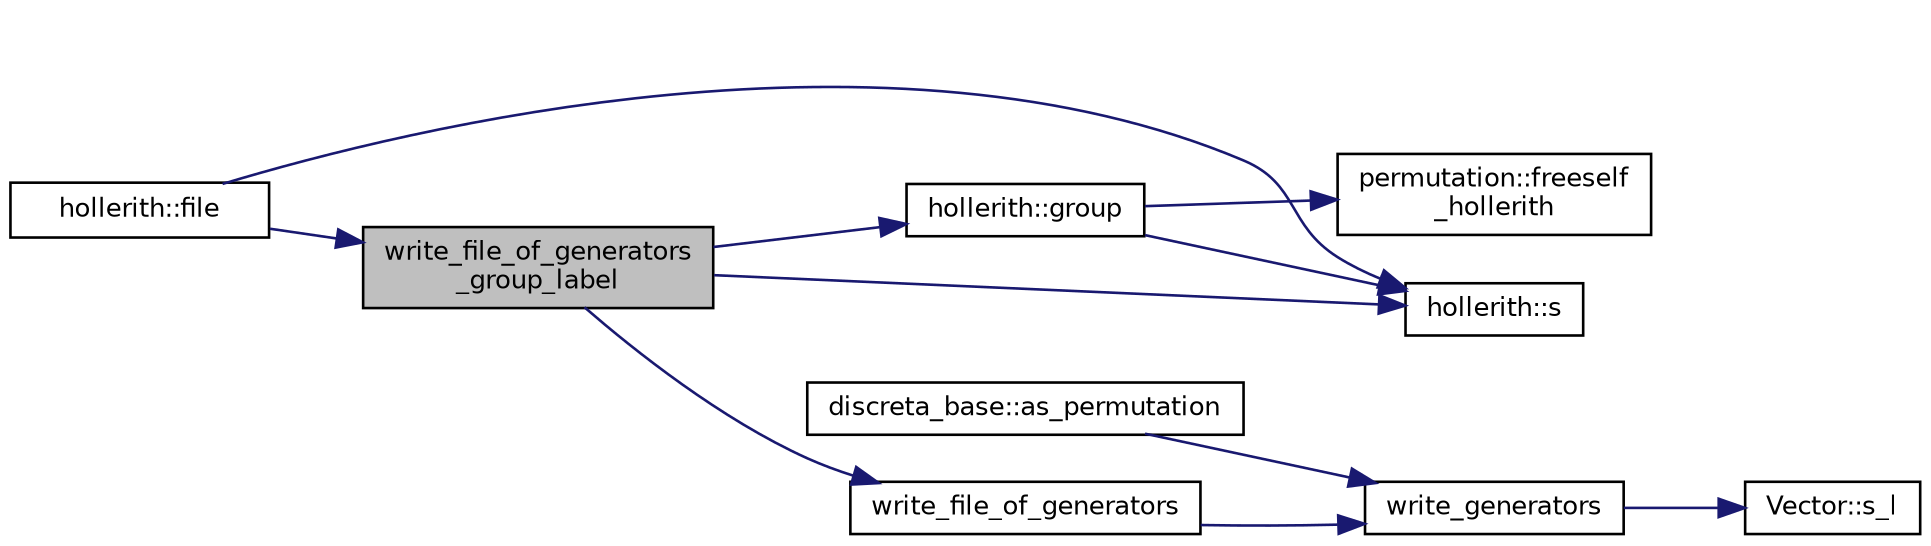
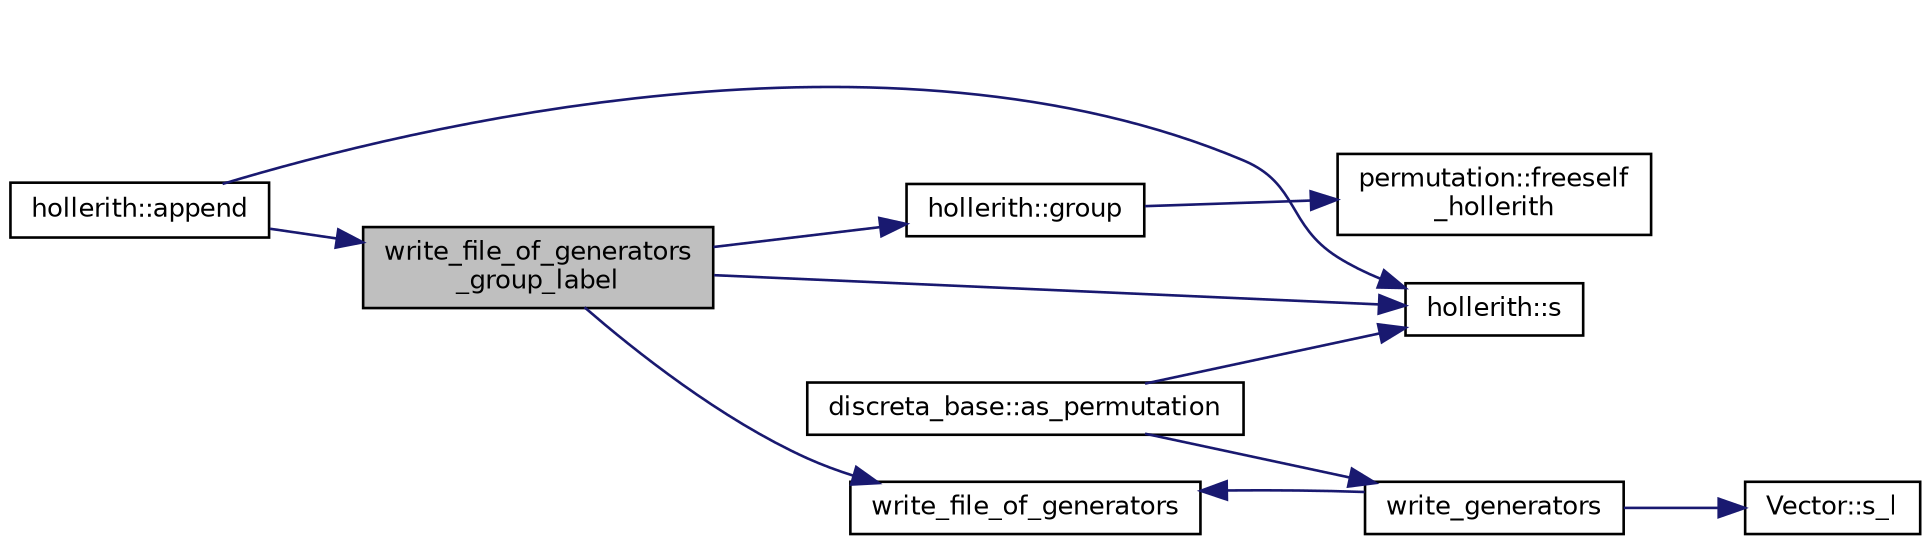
node "hollerith::file": label "hollerith::file" -> "hollerith::append"
edge "hollerith::group" -> "hollerith::s": now "discreta_base::as_permutation" -> "hollerith::s"
edge "write_file_of_generators" -> "write_generators": reversed
